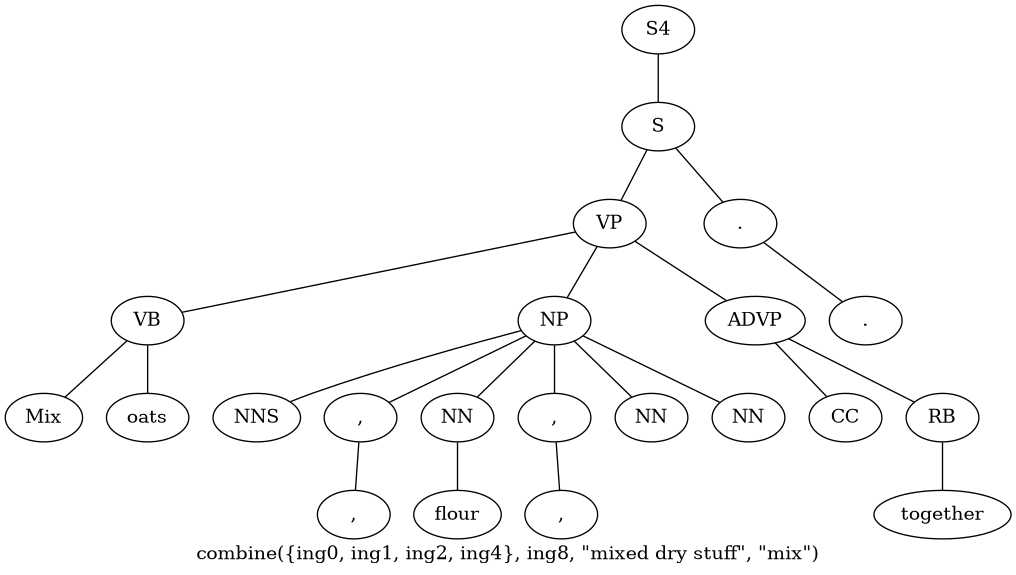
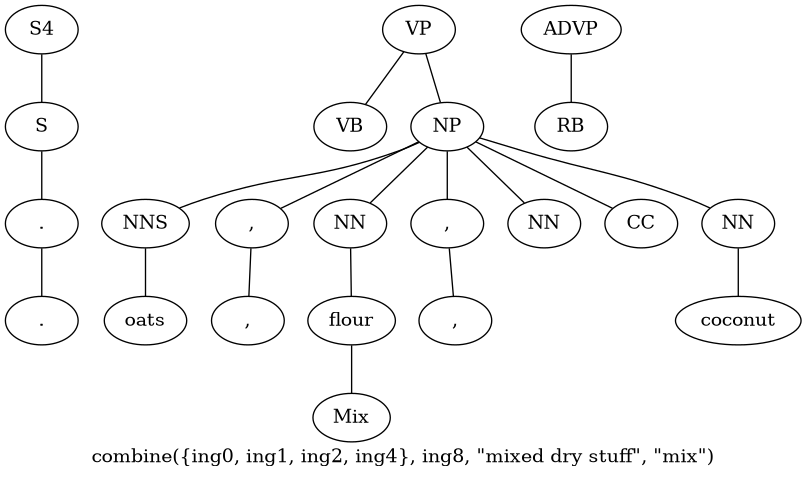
edge "S" -- "VP": removed
edge "VP" -- "ADVP": removed
node "coconut": added
edge "VB" -- "Mix": now "flour" -- "Mix"
edge "VB" -- "oats": now "NNS" -- "oats"
edge "ADVP" -- "CC": now "NP" -- "CC"
node "together": removed
